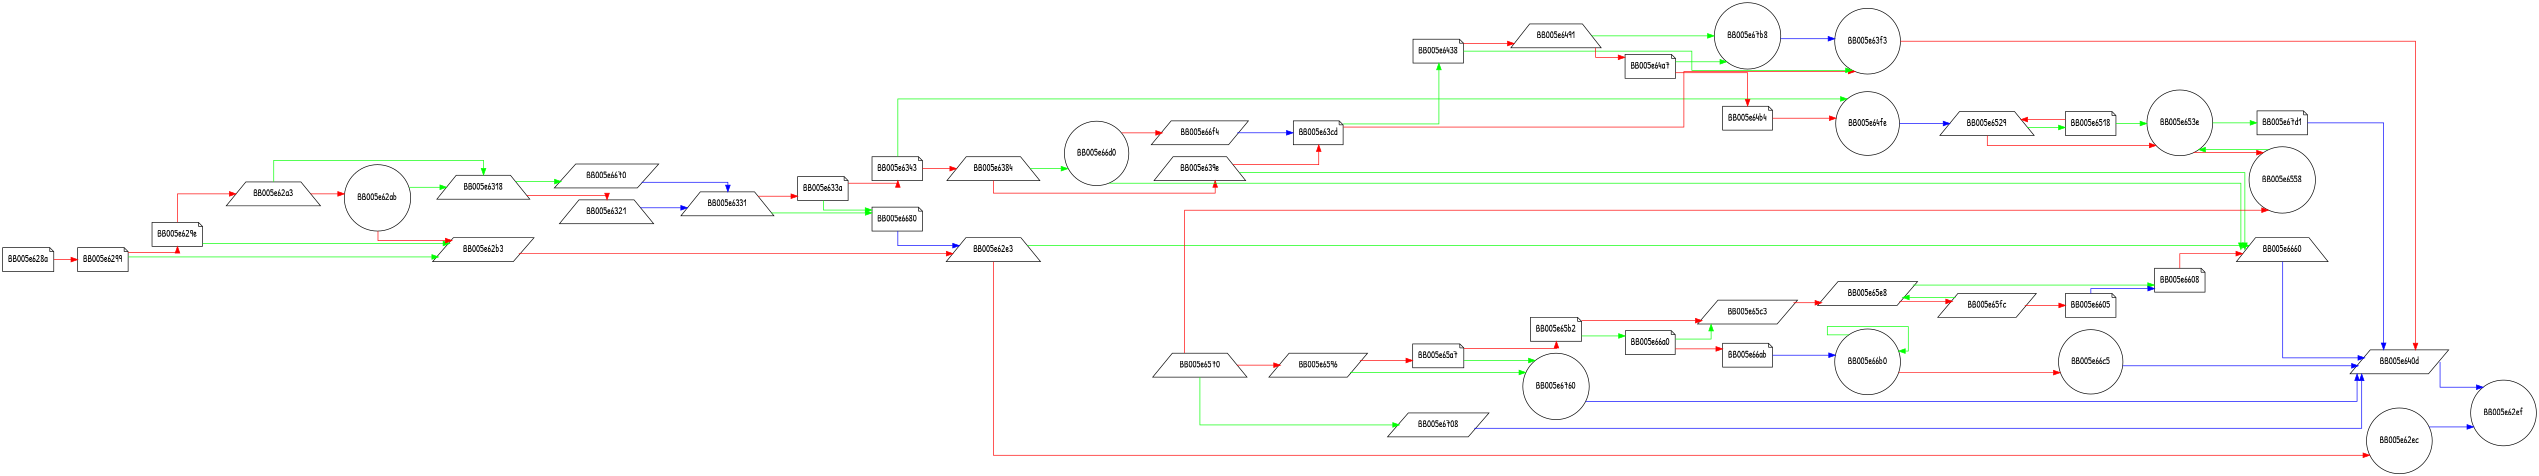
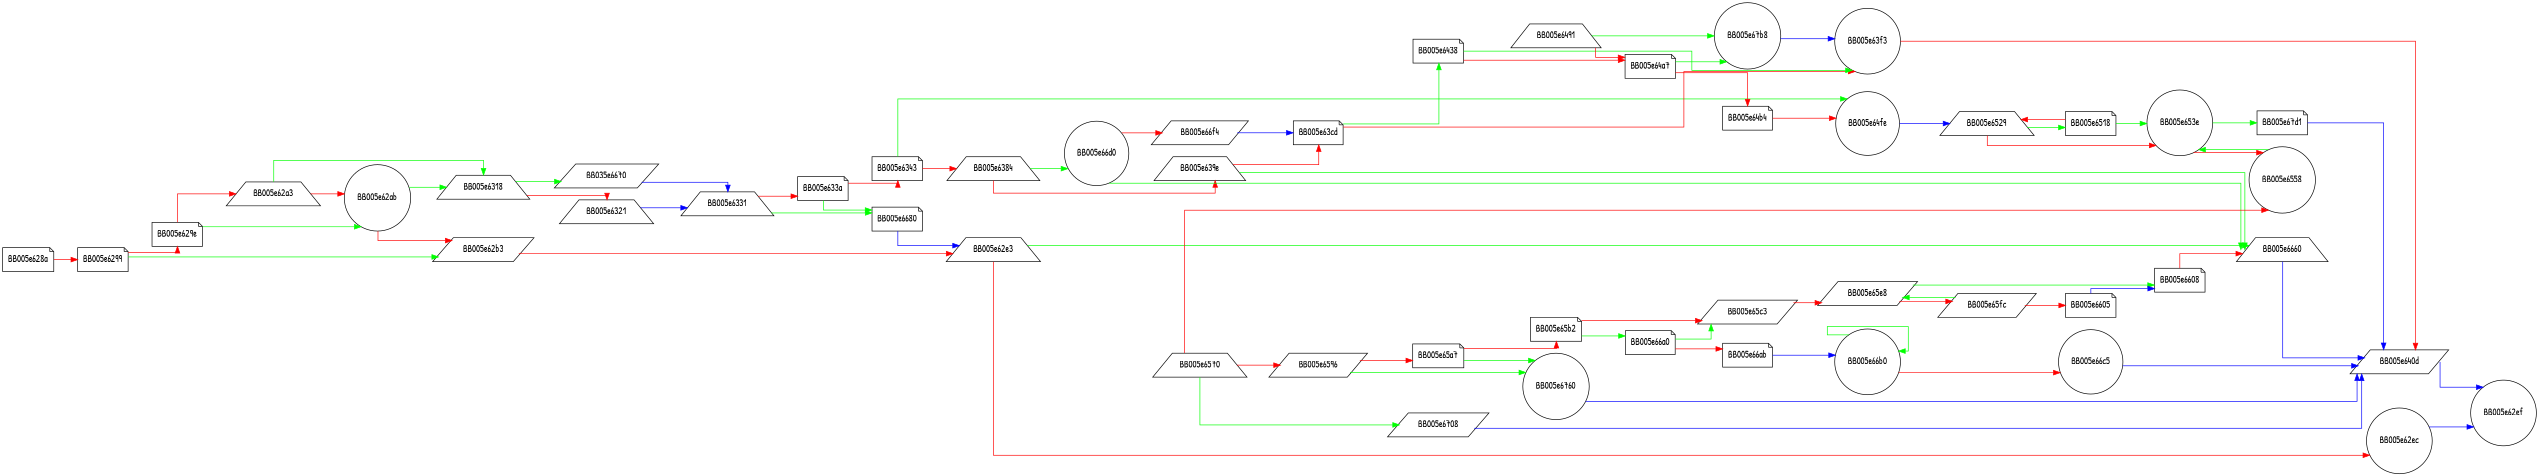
edge "BB005e6438" -> "BB005e6491": now "BB005e6438" -> "BB005e64a7"
node "BB005e6670": label "BB005e6670" -> "BB035e6670"
edge "BB005e629e" -> "BB005e62b3": now "BB005e629e" -> "BB005e62ab"
